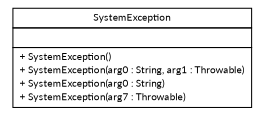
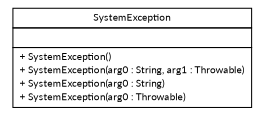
node "SystemException": text "+ SystemException(arg7 : Throwable)" -> "+ SystemException(arg0 : Throwable)"
